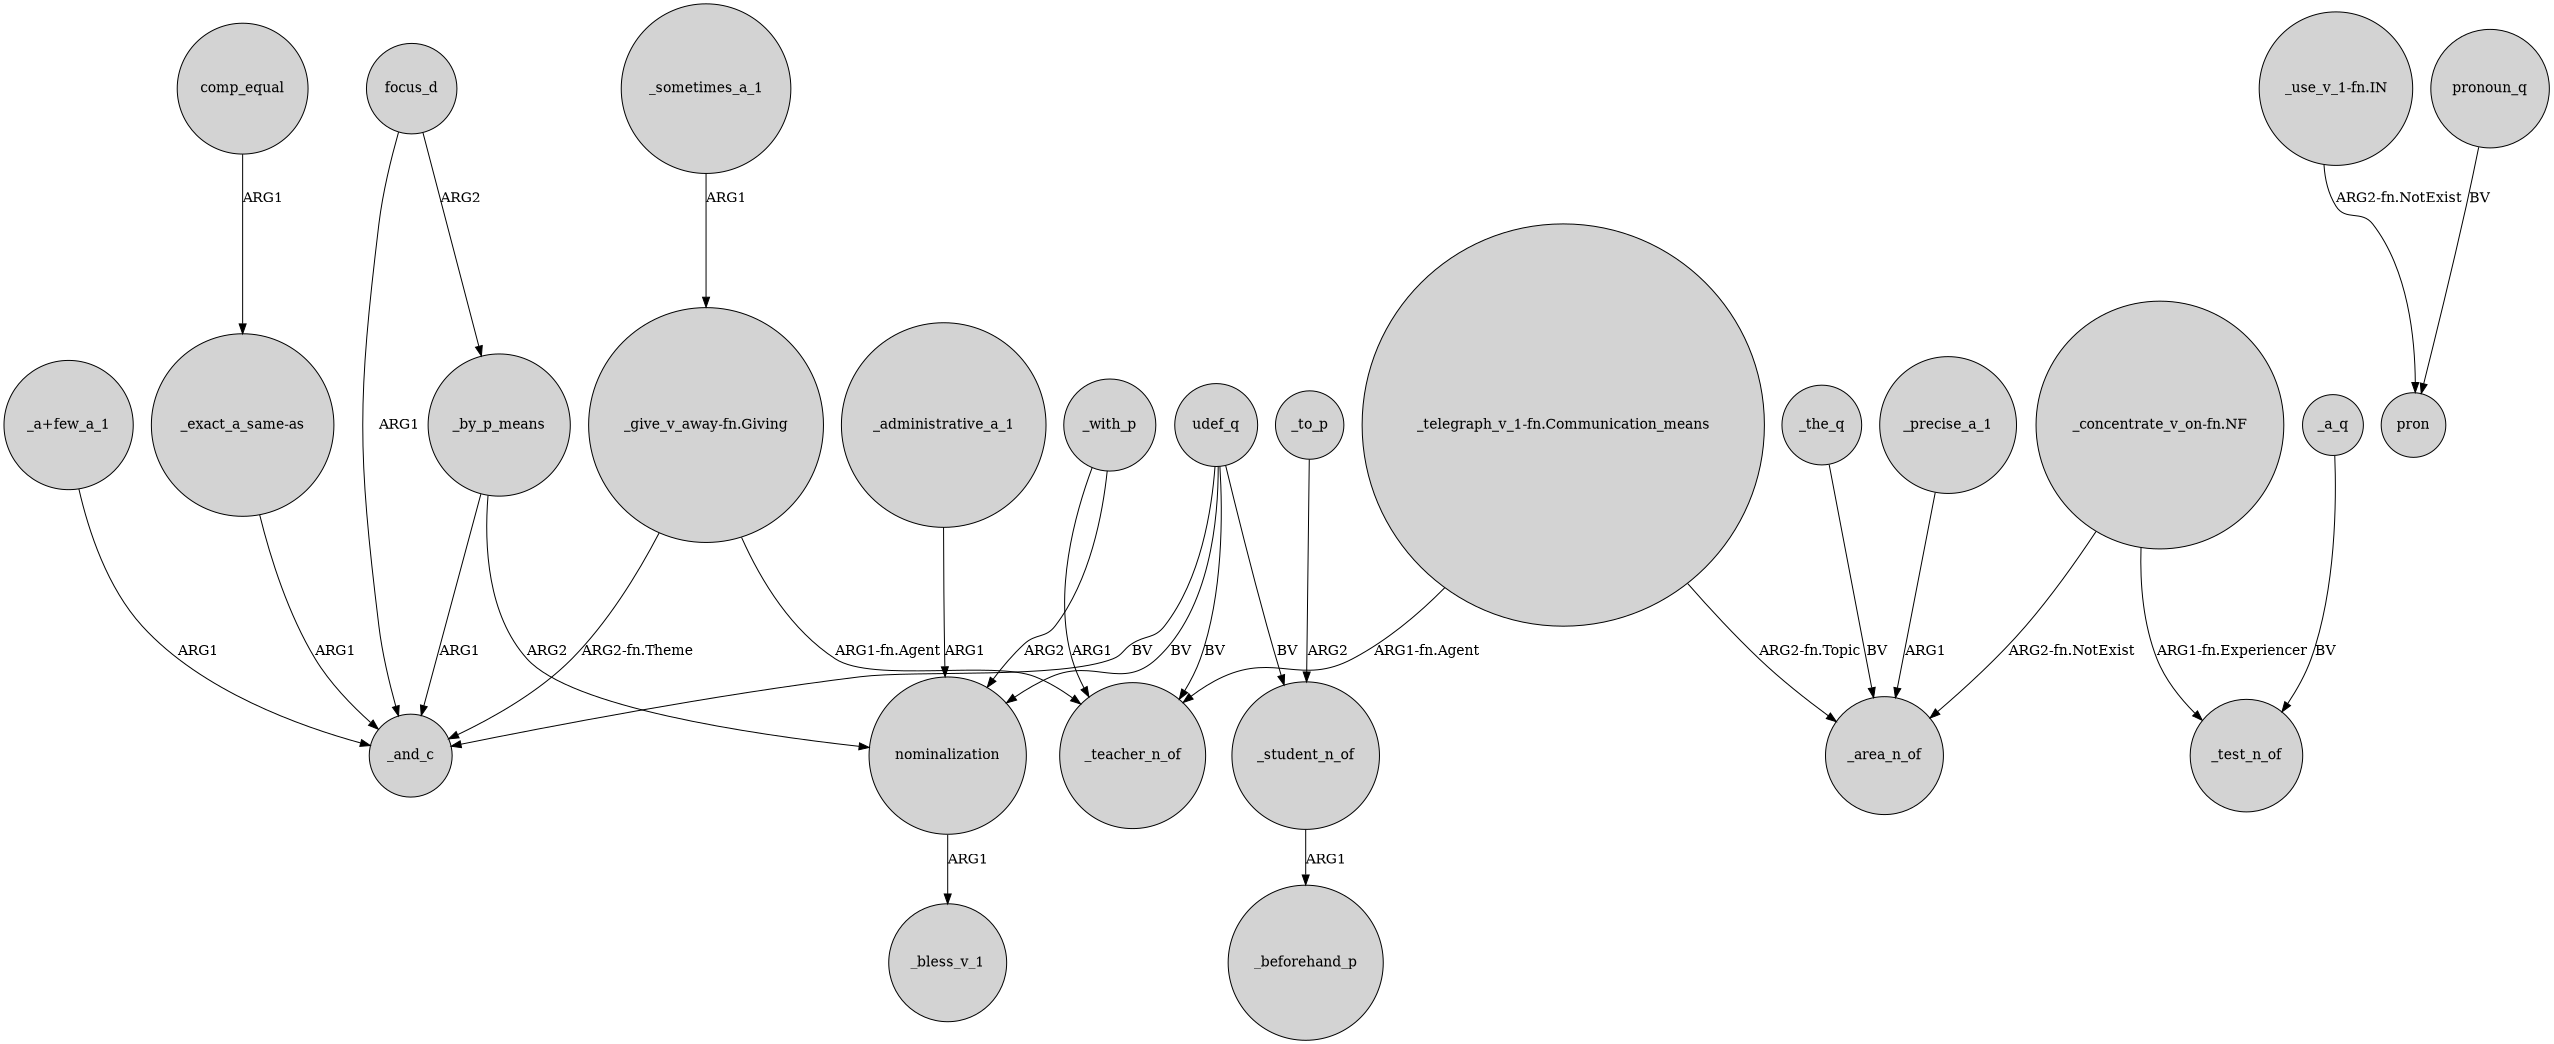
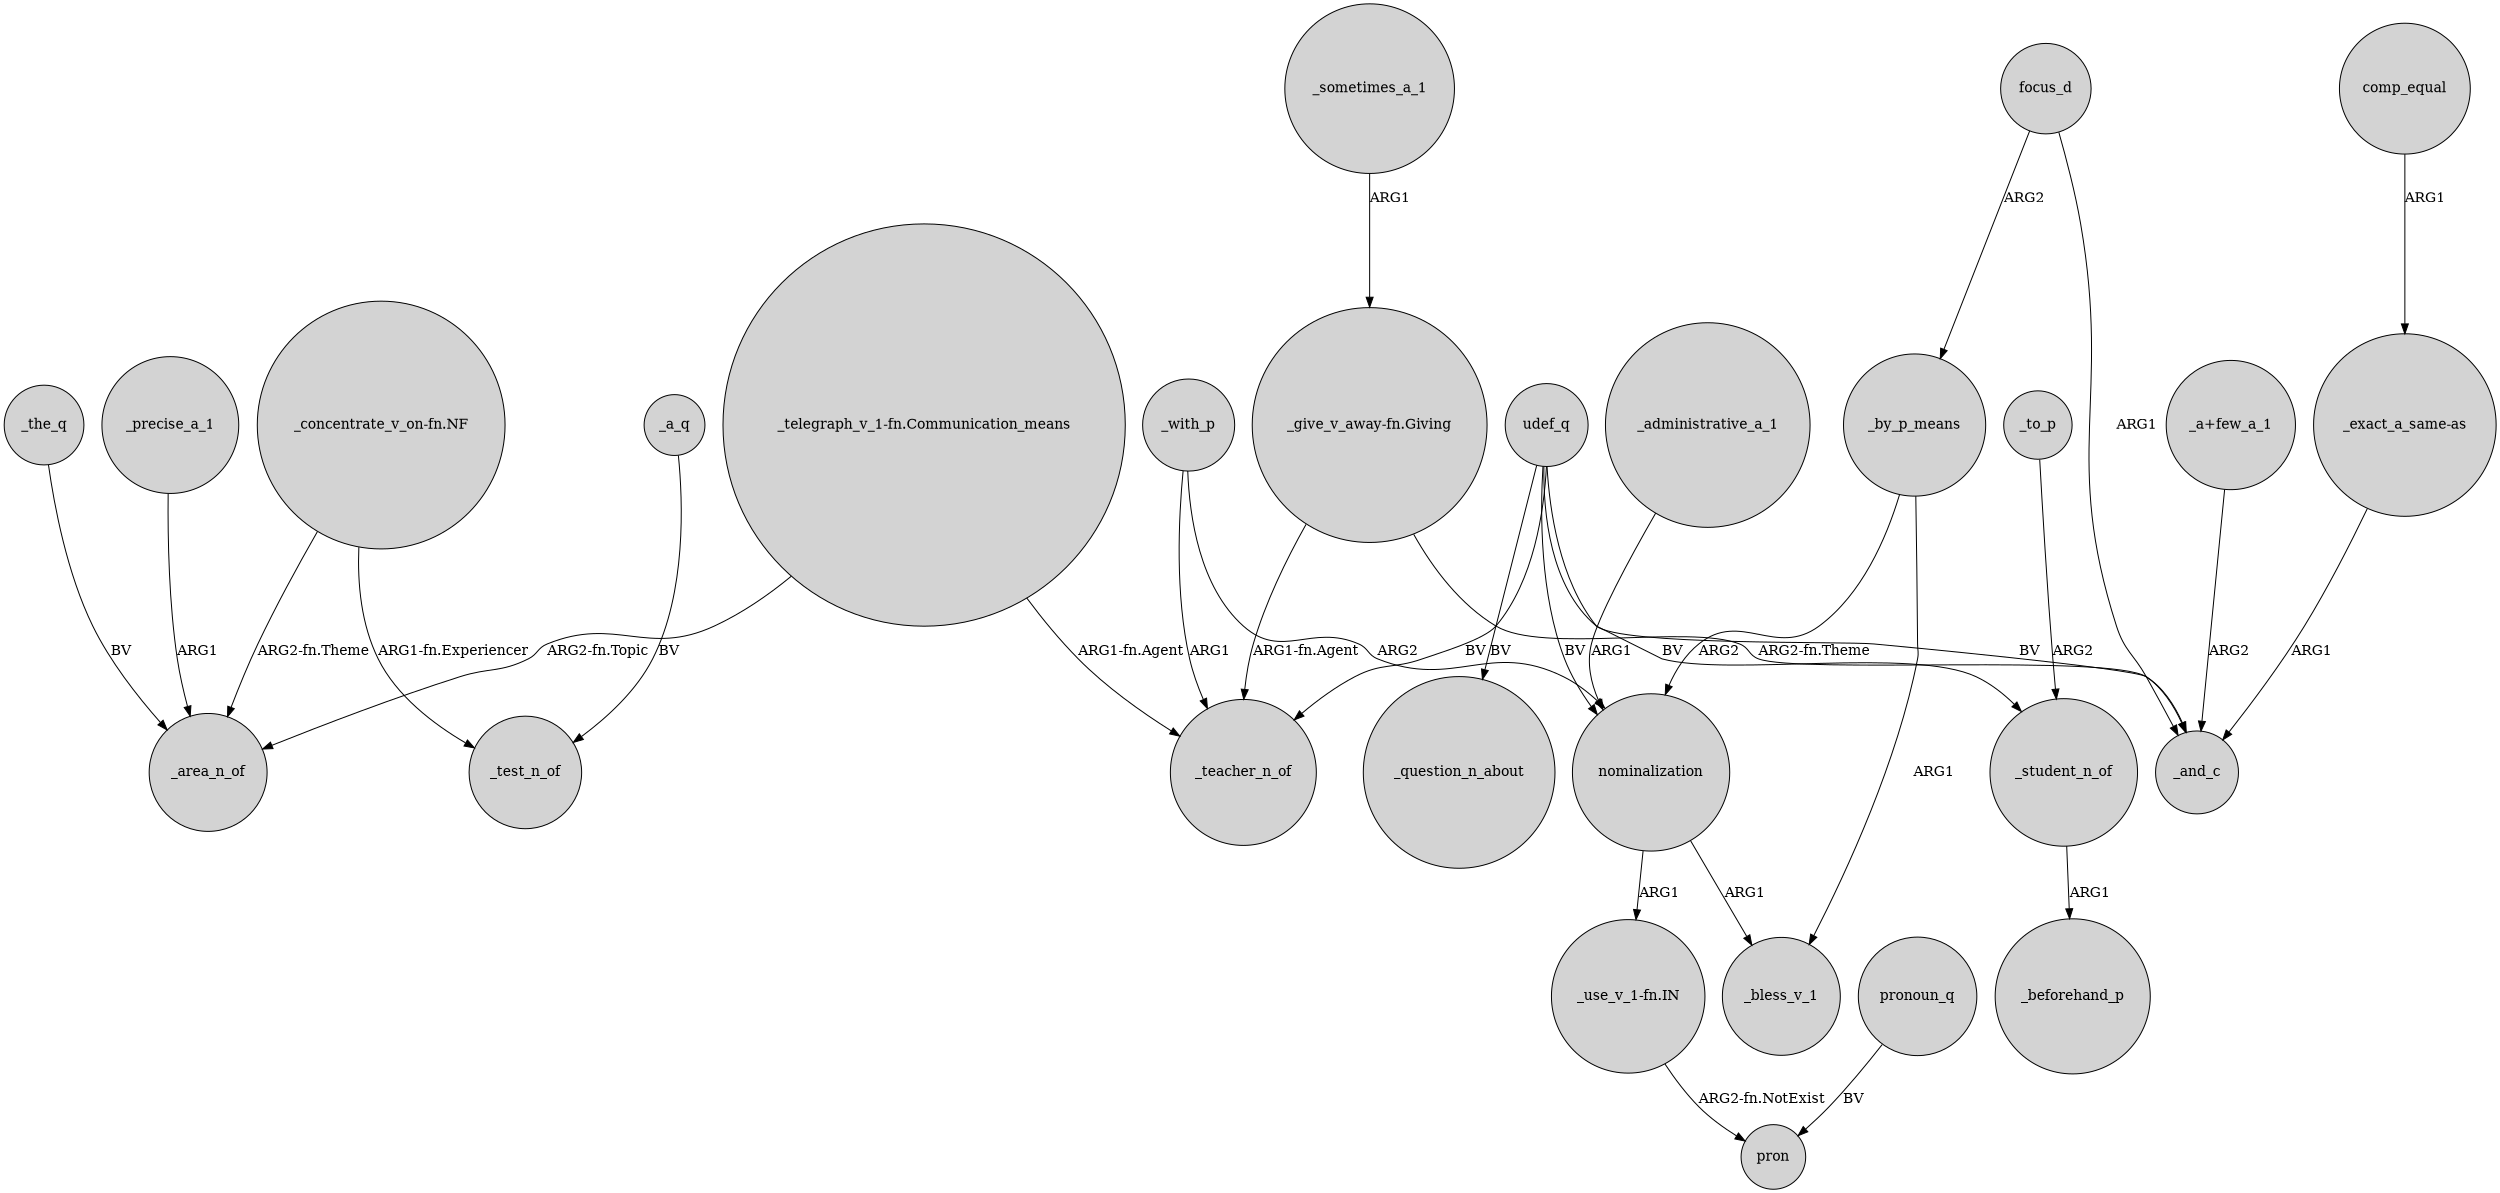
edge "_by_p_means" -> "_and_c": now "_by_p_means" -> "_bless_v_1"
edge "_a+few_a_1" -> "_and_c": label "ARG1" -> "ARG2"
edge "_concentrate_v_on-fn.NF" -> "_area_n_of": label "ARG2-fn.NotExist" -> "ARG2-fn.Theme"
node "_question_n_about": added
edge "nominalization" -> "_use_v_1-fn.IN": added, label "ARG1"
